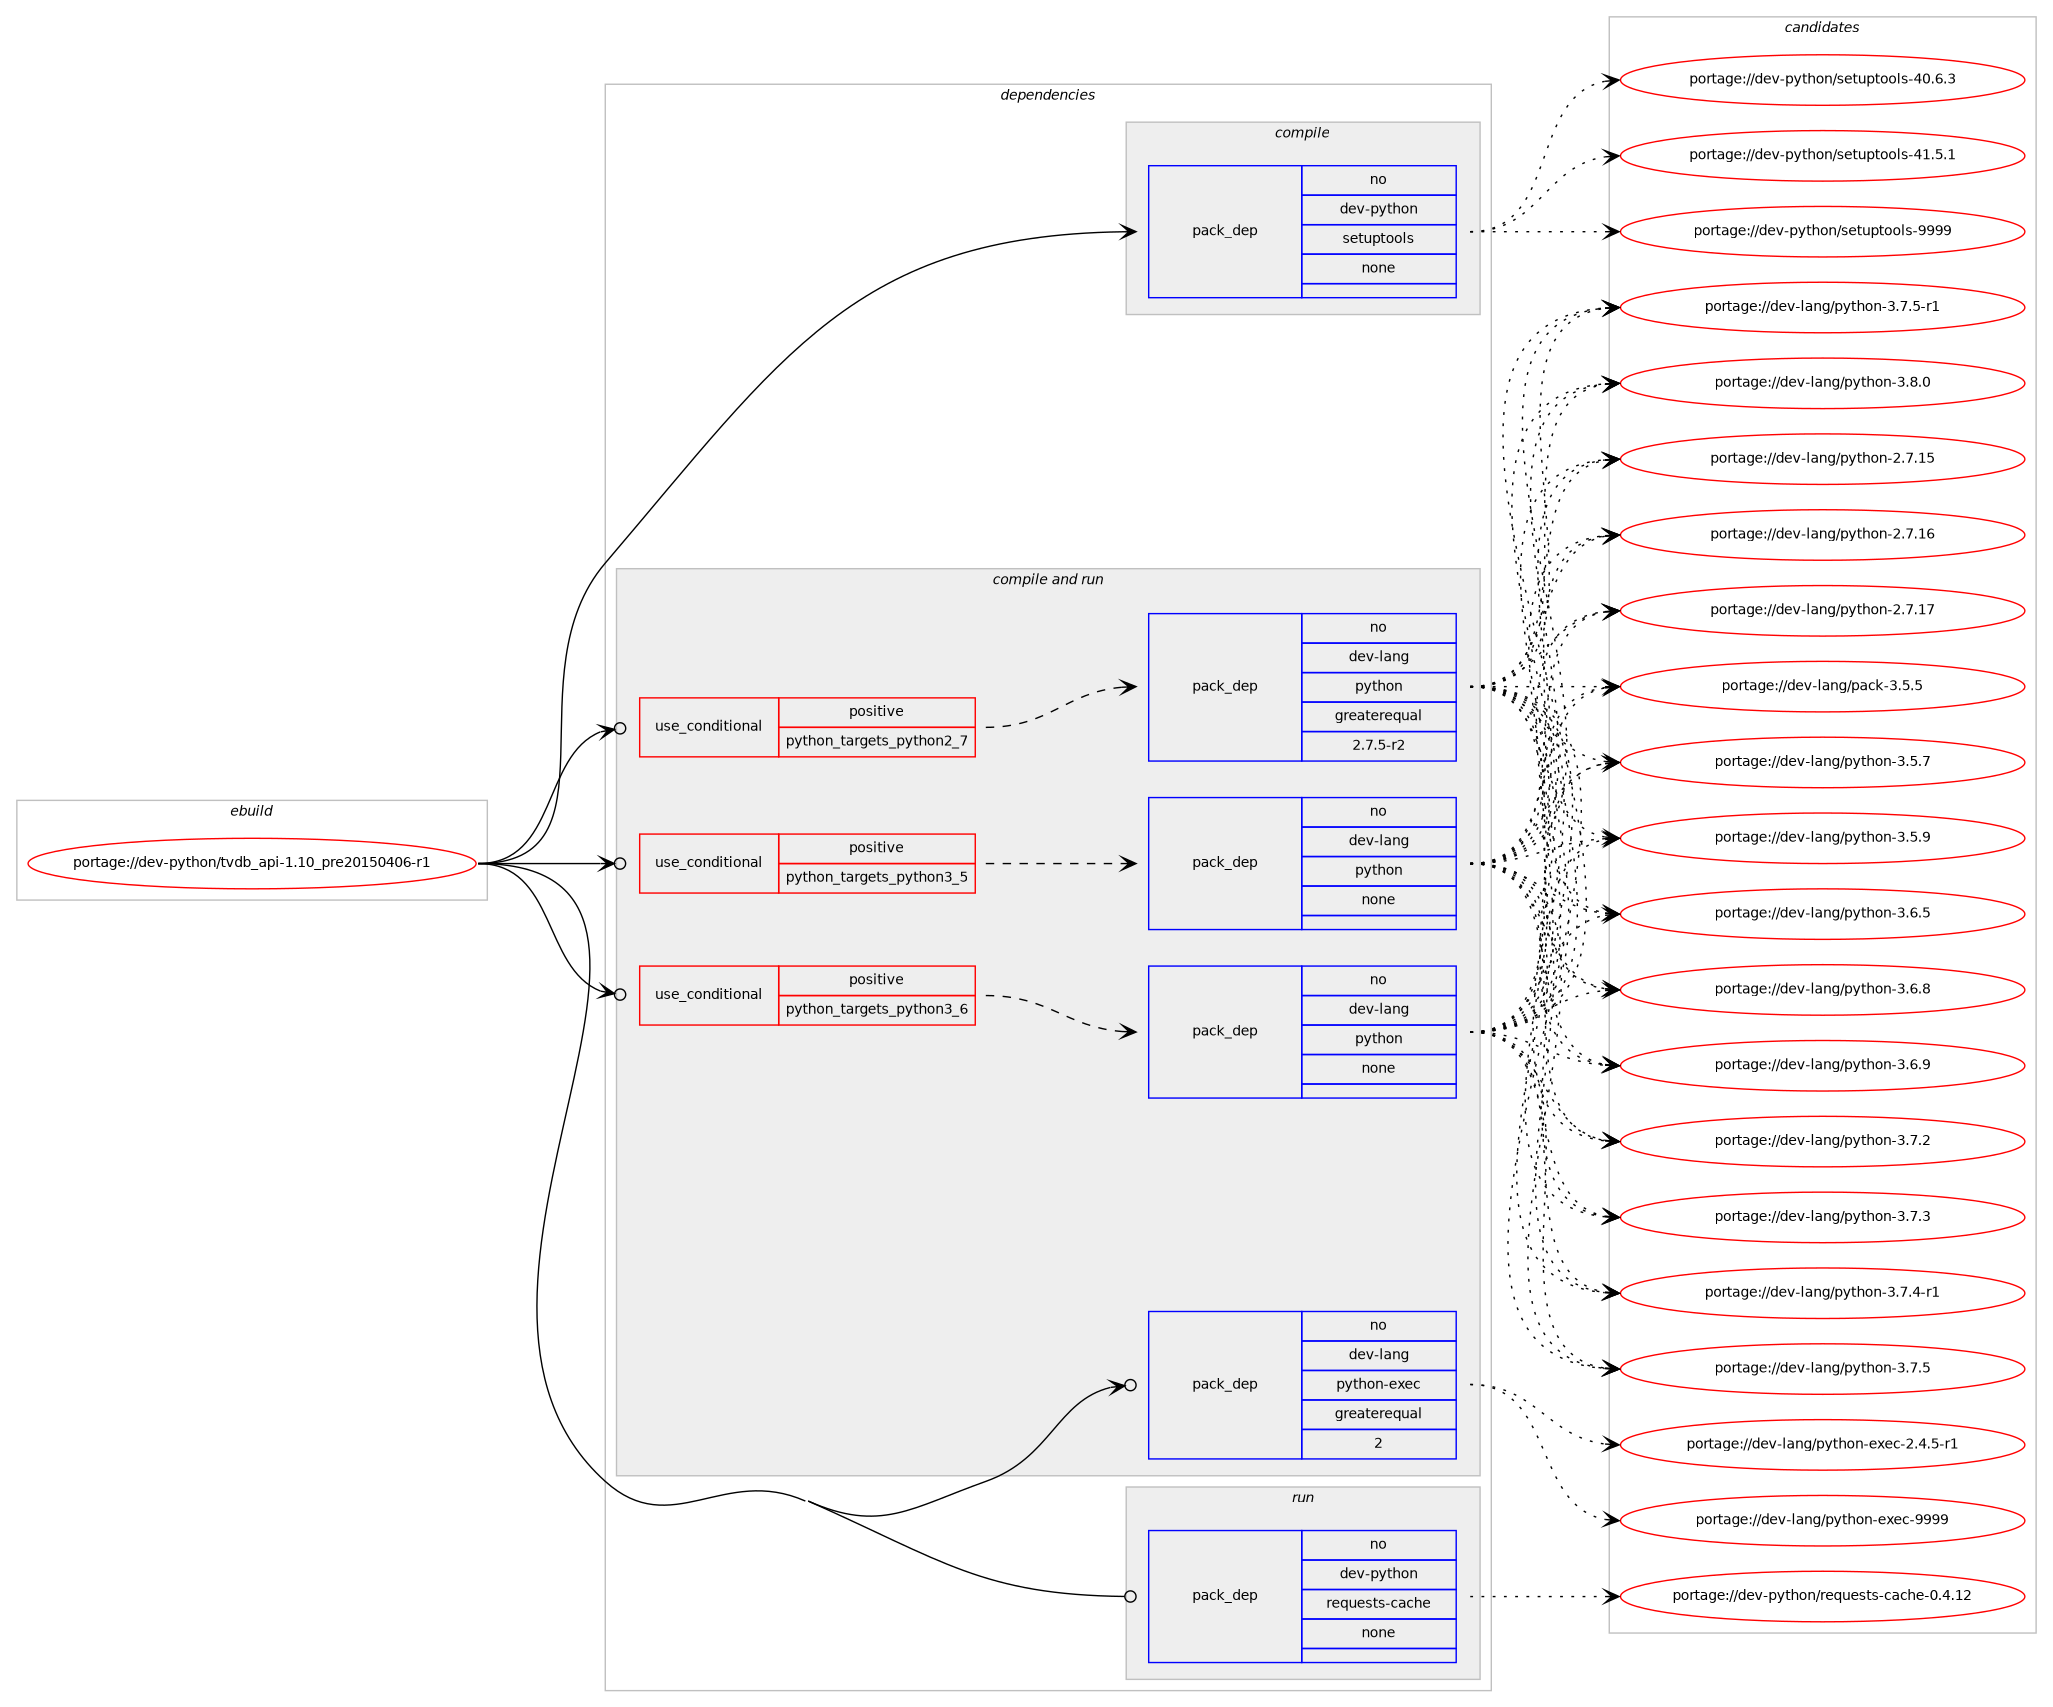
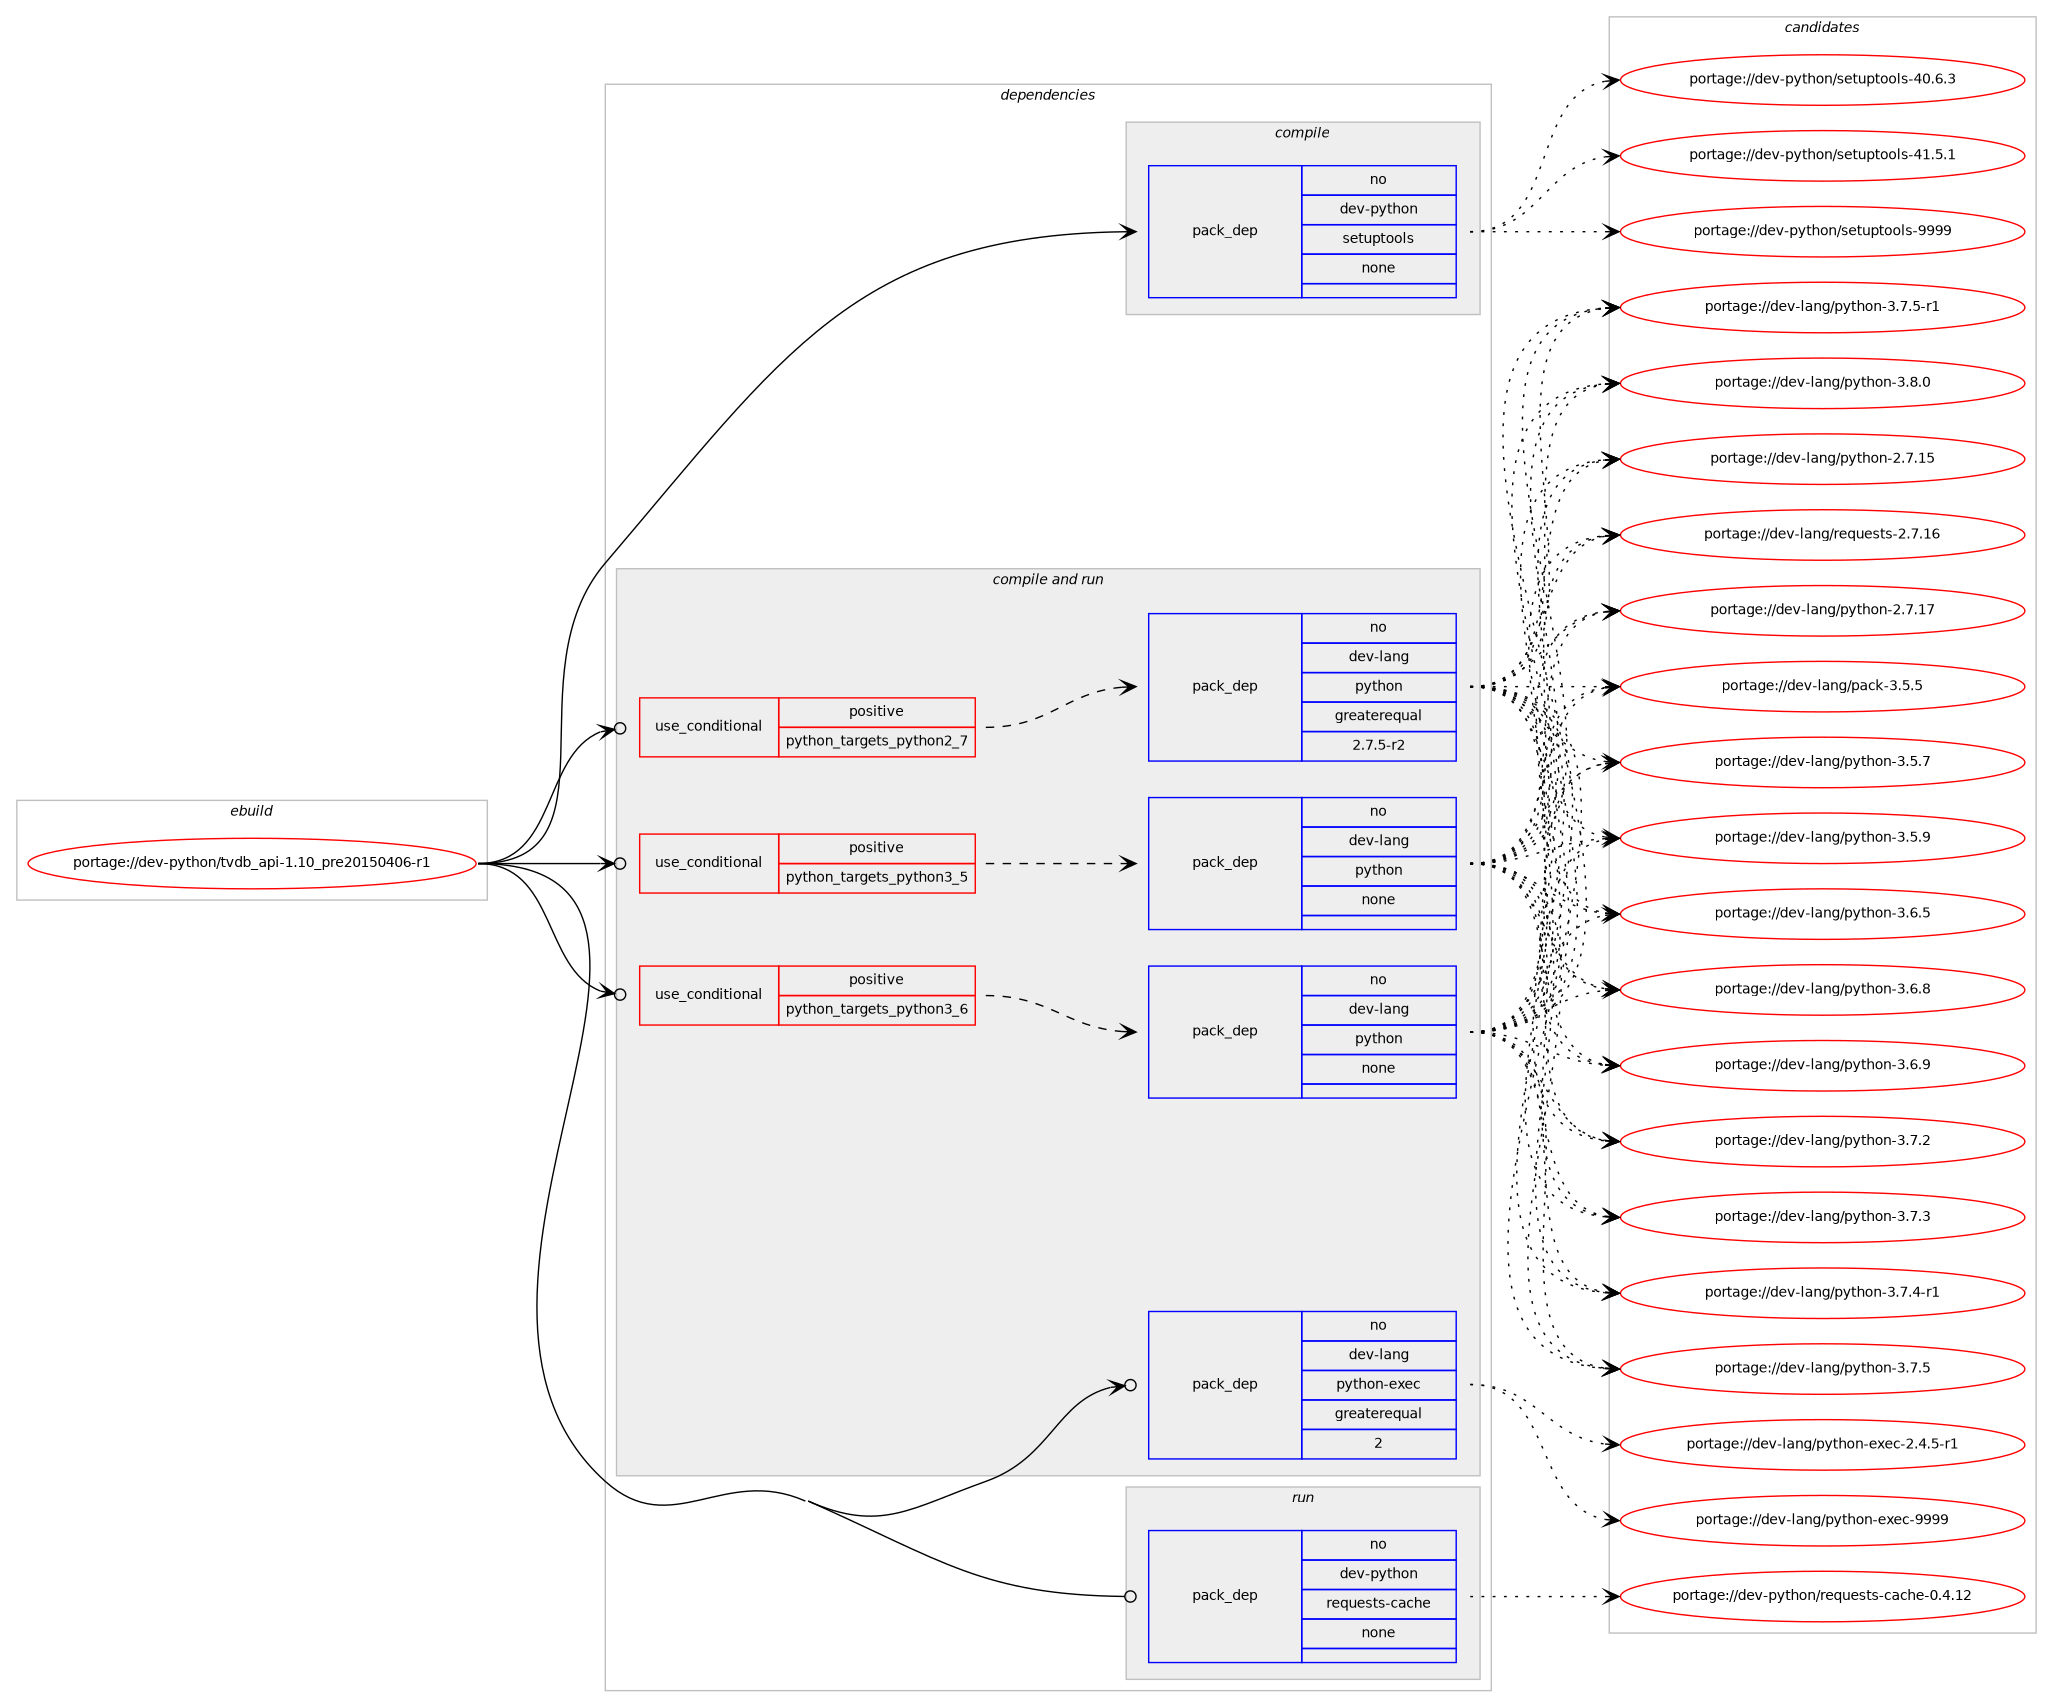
node "portage://dev-lang/python-2.7.16": label "portage://dev-lang/python-2.7.16" -> "portage://dev-lang/requests-2.7.16"
